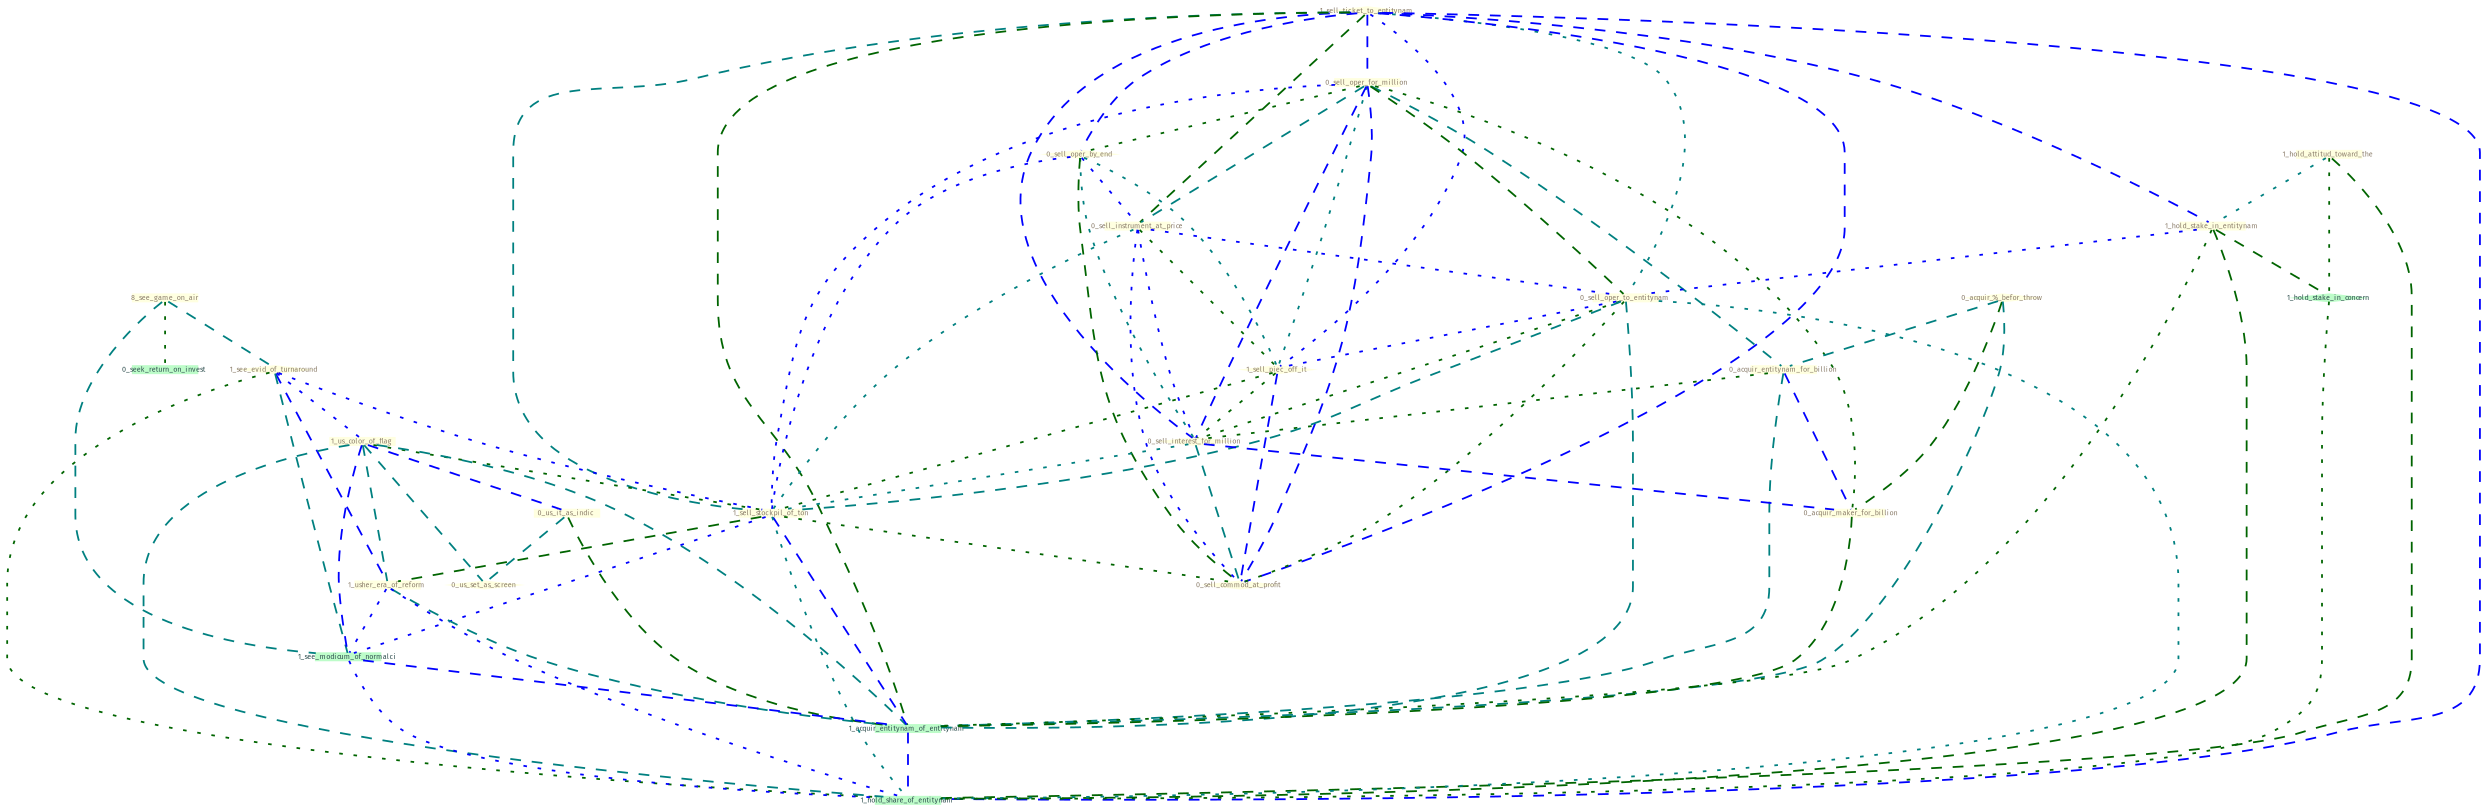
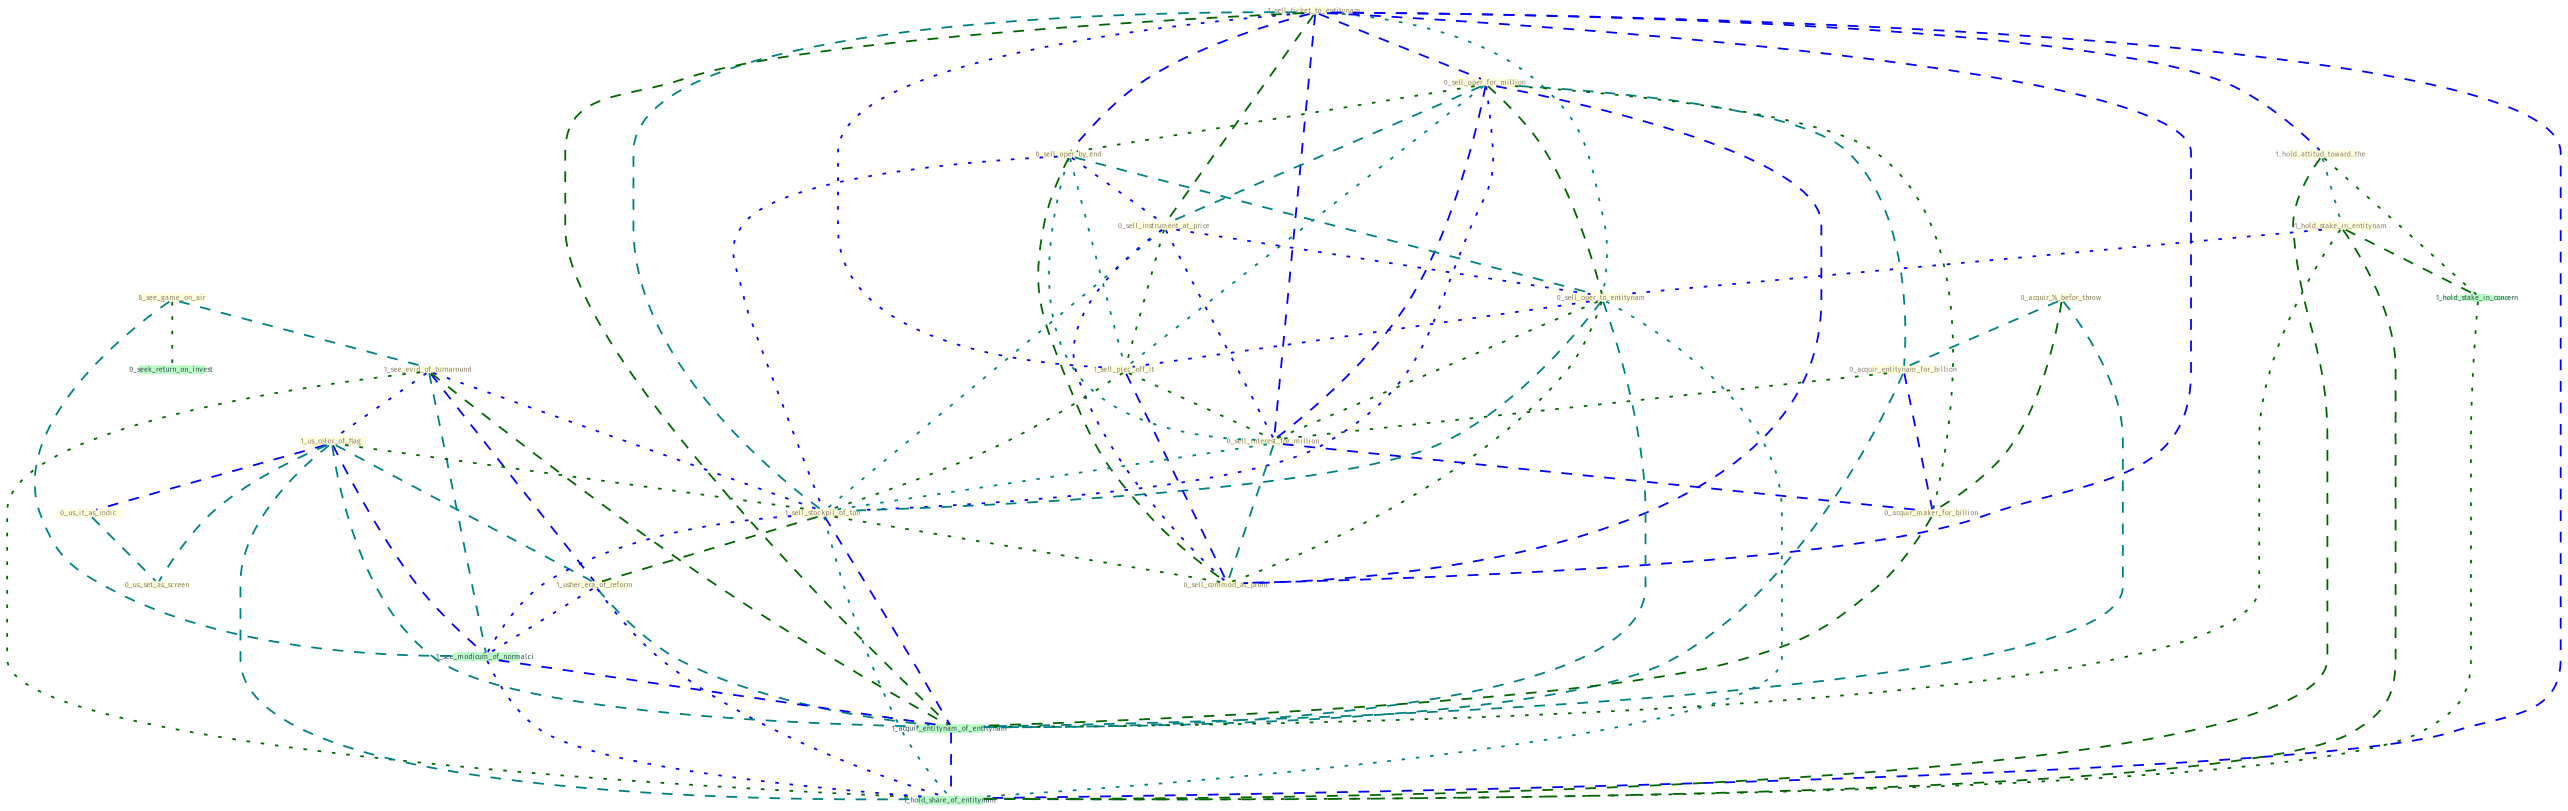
edge "1_sell_ticket_to_entitynam" -- "1_hold_stake_in_entitynam": now "1_sell_ticket_to_entitynam" -- "1_hold_attitud_toward_the"
edge "0_sell_oper_by_end" -- "0_sell_oper_to_entitynam": added
edge "0_us_it_as_indic" -- "1_acquir_entitynam_of_entitynam": now "1_see_evid_of_turnaround" -- "1_acquir_entitynam_of_entitynam"
